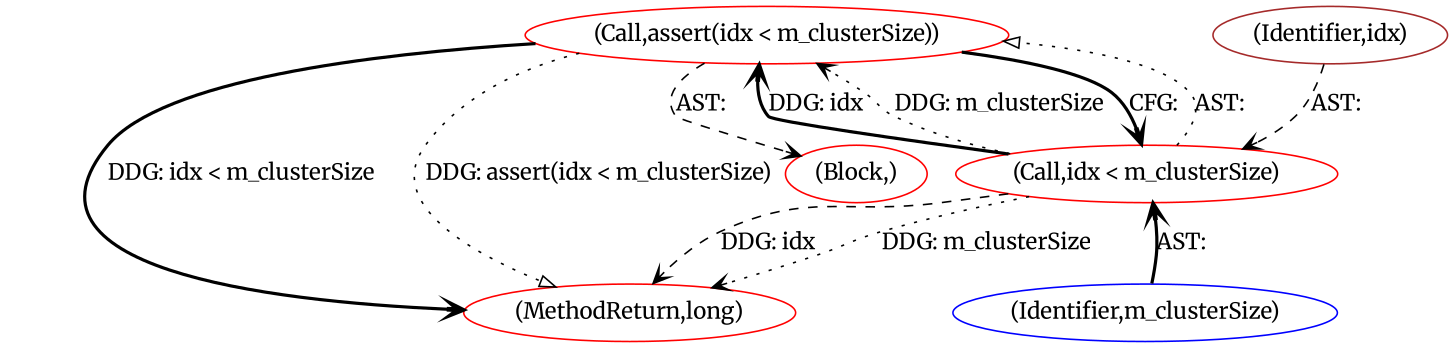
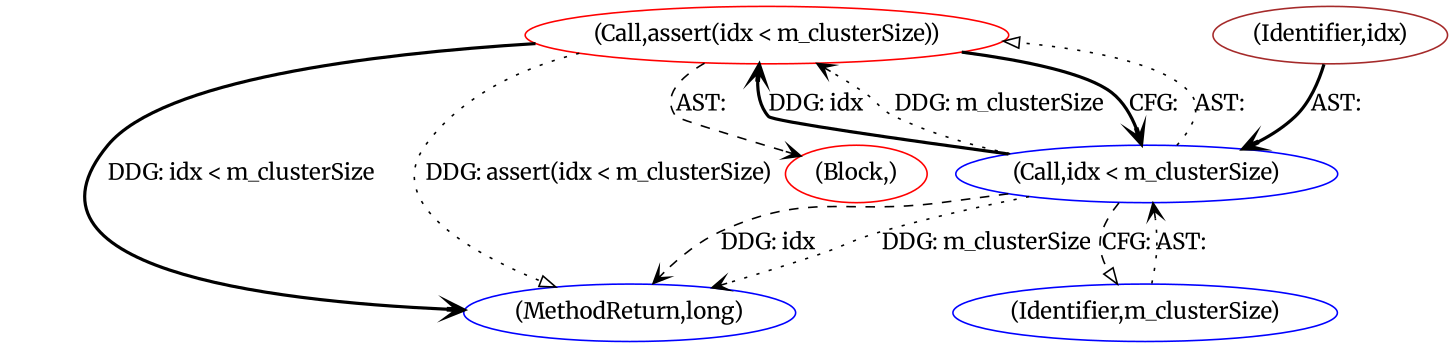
edge "(Identifier,idx)" -> "(Call,idx < m_clusterSize)": style dashed -> bold
node "(Call,idx < m_clusterSize)": color red -> blue
edge "(Call,idx < m_clusterSize)" -> "(Identifier,m_clusterSize)": added, label "CFG:"
edge "(Identifier,m_clusterSize)" -> "(Call,idx < m_clusterSize)": style bold -> dotted
node "(MethodReturn,long)": color red -> blue
